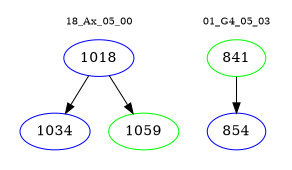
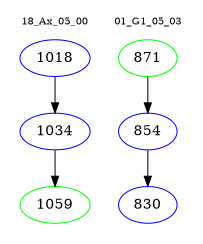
cluster "01_G4_05_03": label "01_G4_05_03" -> "01_G1_05_03"
node "841": label "841" -> "871"
edge "1018" -> "1059": now "1034" -> "1059"
node "830": added
